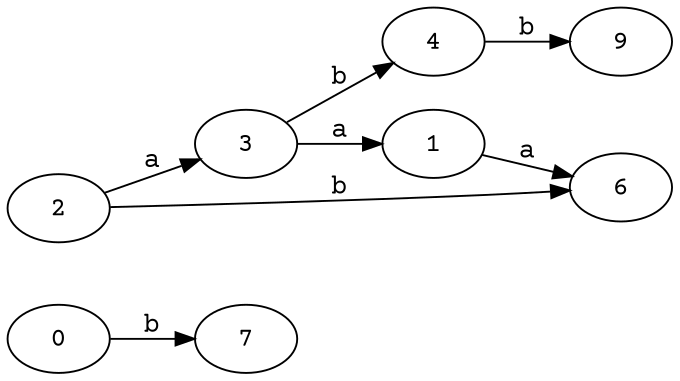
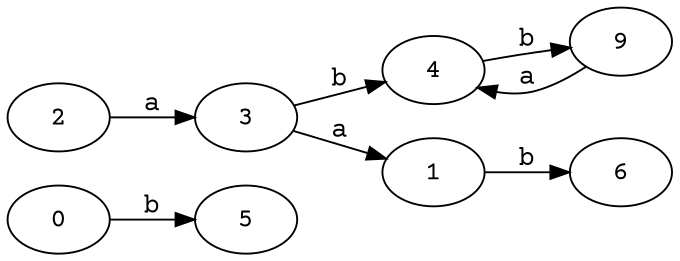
edge "9" -> "4": added, label "a"
edge "1" -> "6": label "a" -> "b"
edge "2" -> "6": removed, label "b"
node "7": label "7" -> "5"
